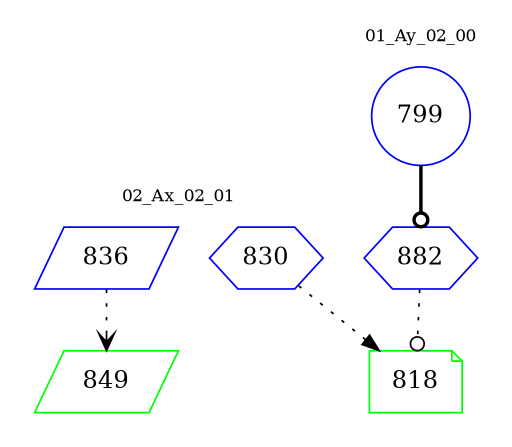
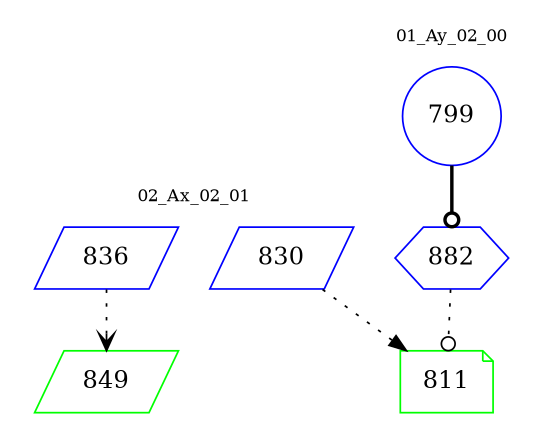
node "830": shape hexagon -> parallelogram
node "818": label "818" -> "811"
